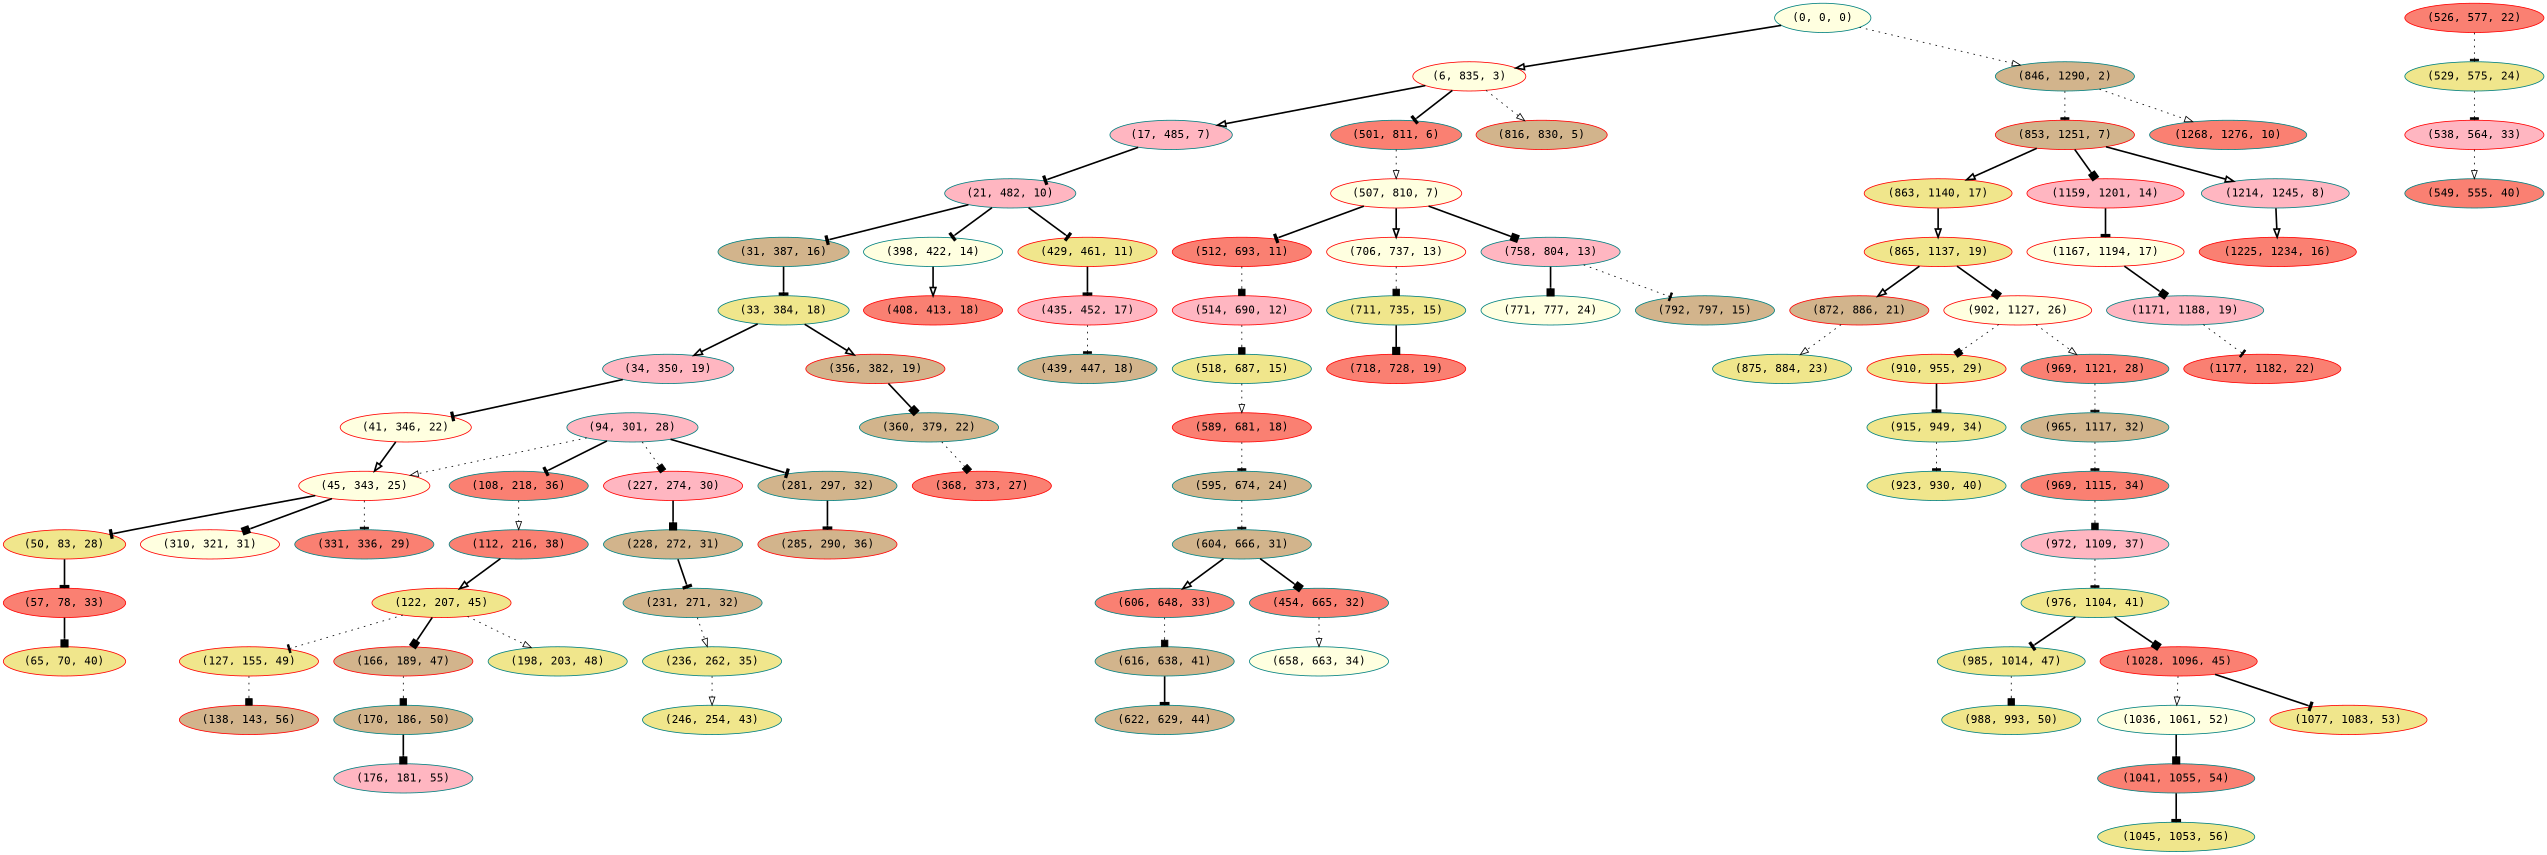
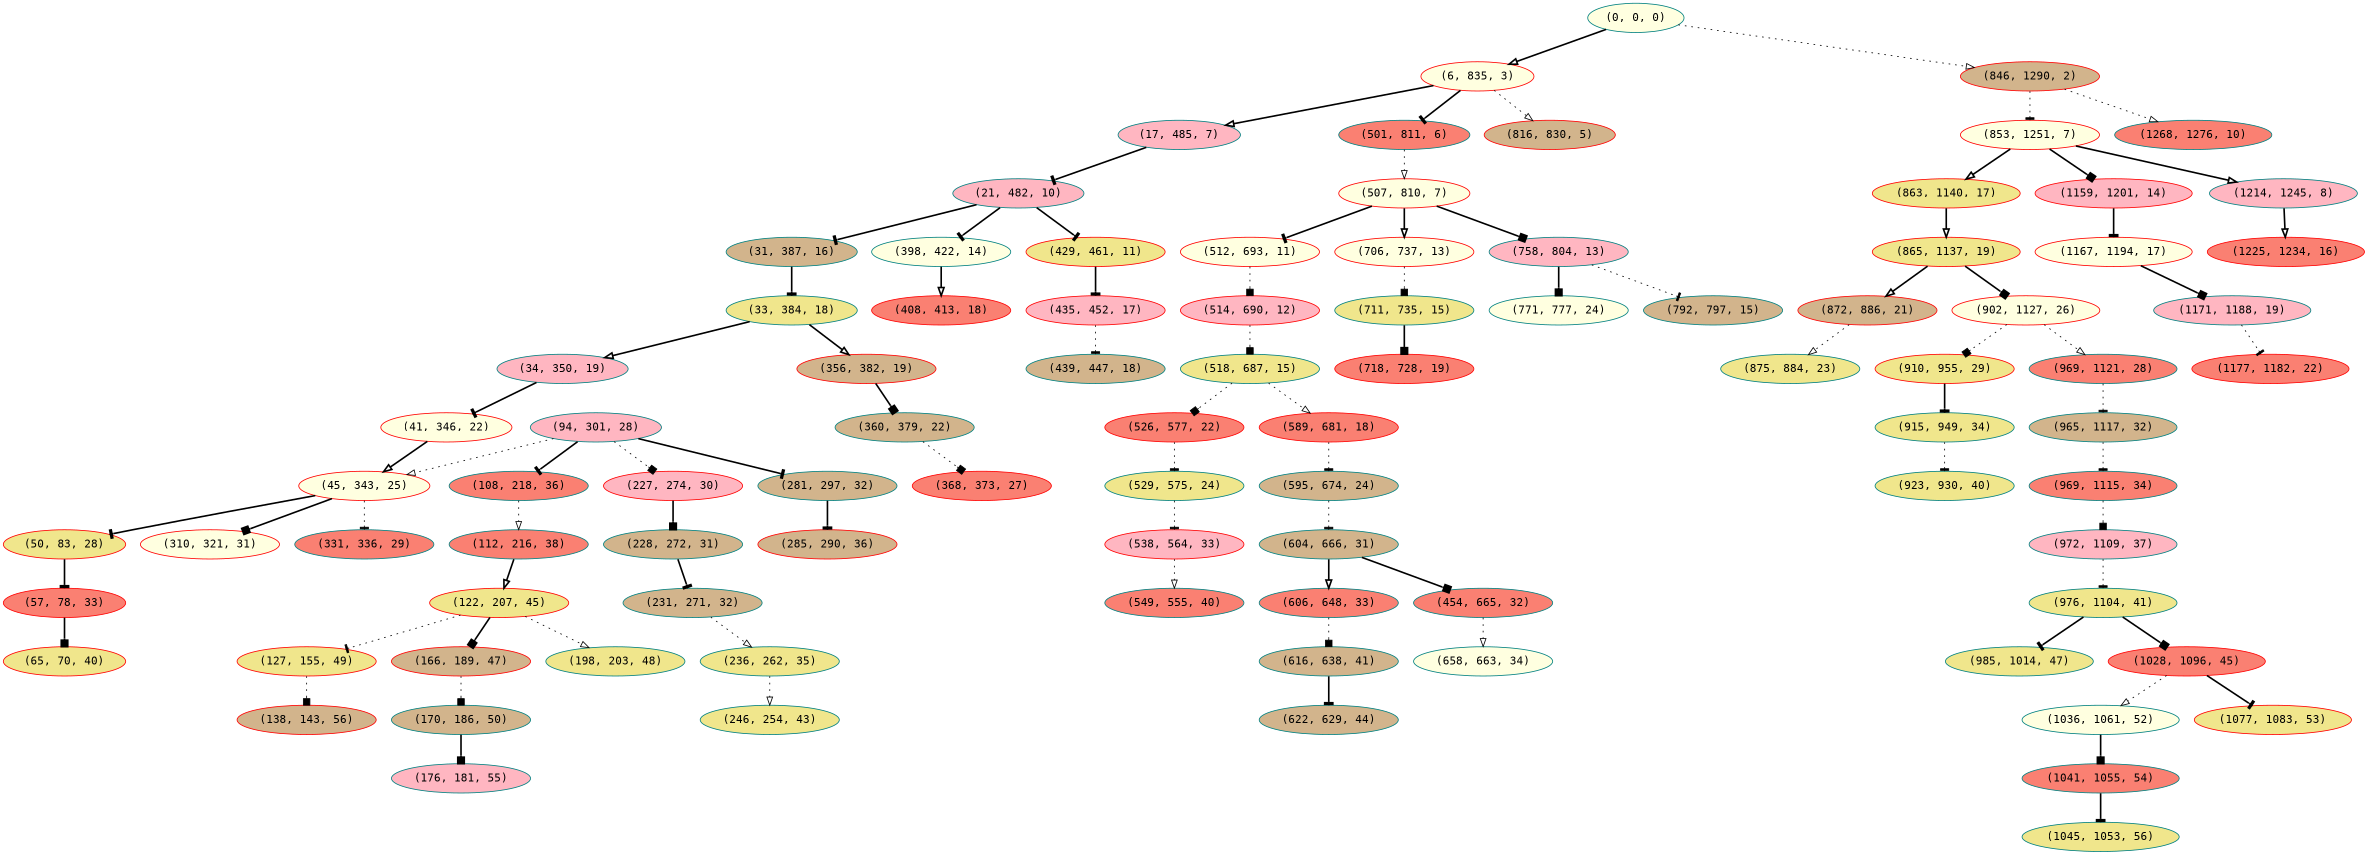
node "(846, 1290, 2)": color teal -> red
node "(853, 1251, 7)": fillcolor tan -> lightyellow
node "(512, 693, 11)": fillcolor salmon -> lightyellow
edge "(518, 687, 15)" -> "(526, 577, 22)": added
node "(988, 993, 50)": removed
